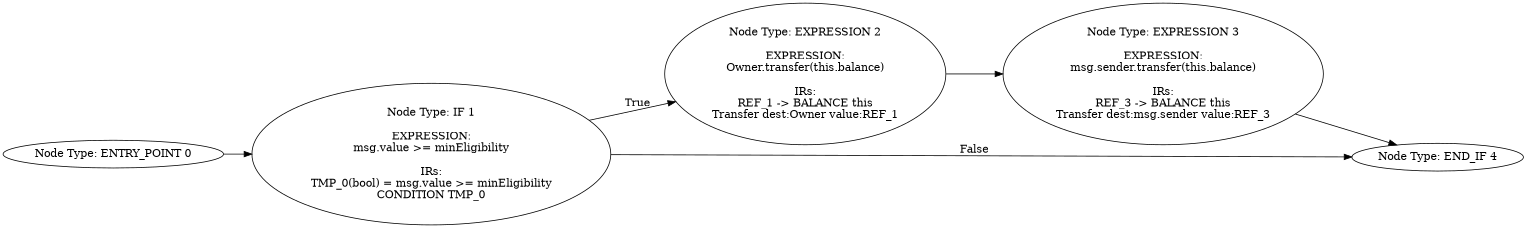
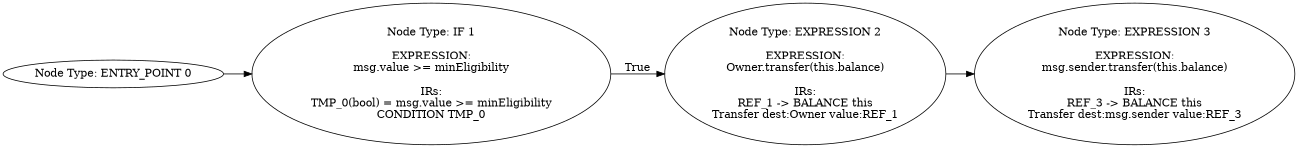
node "Node Type: END_IF 4": removed
